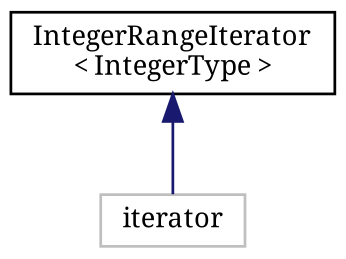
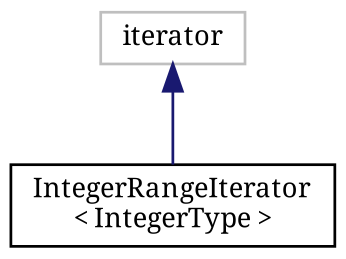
edge "iterator" -> "IntegerRangeIterator < IntegerType >": reversed
